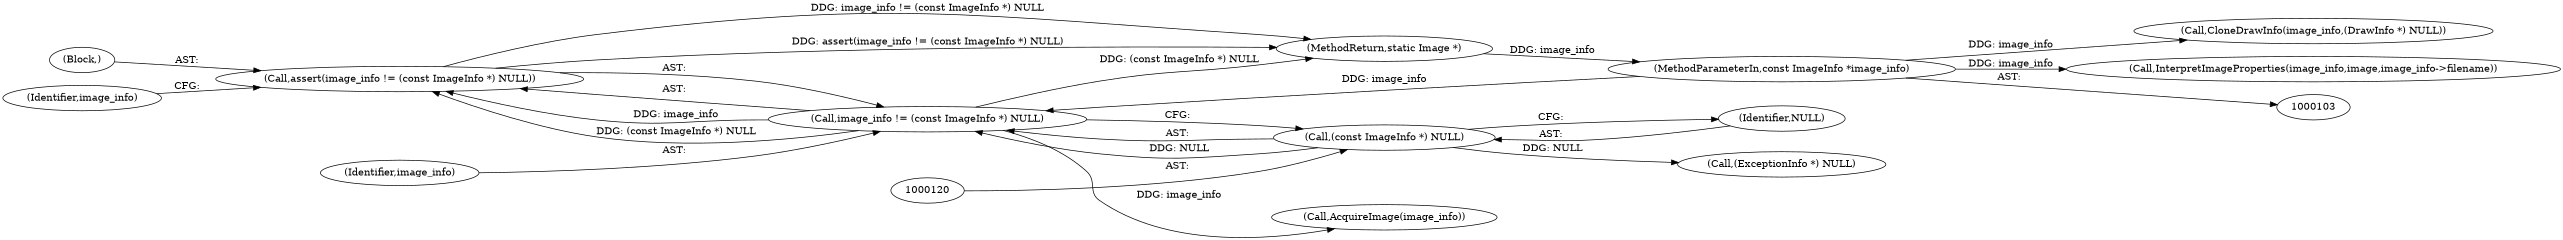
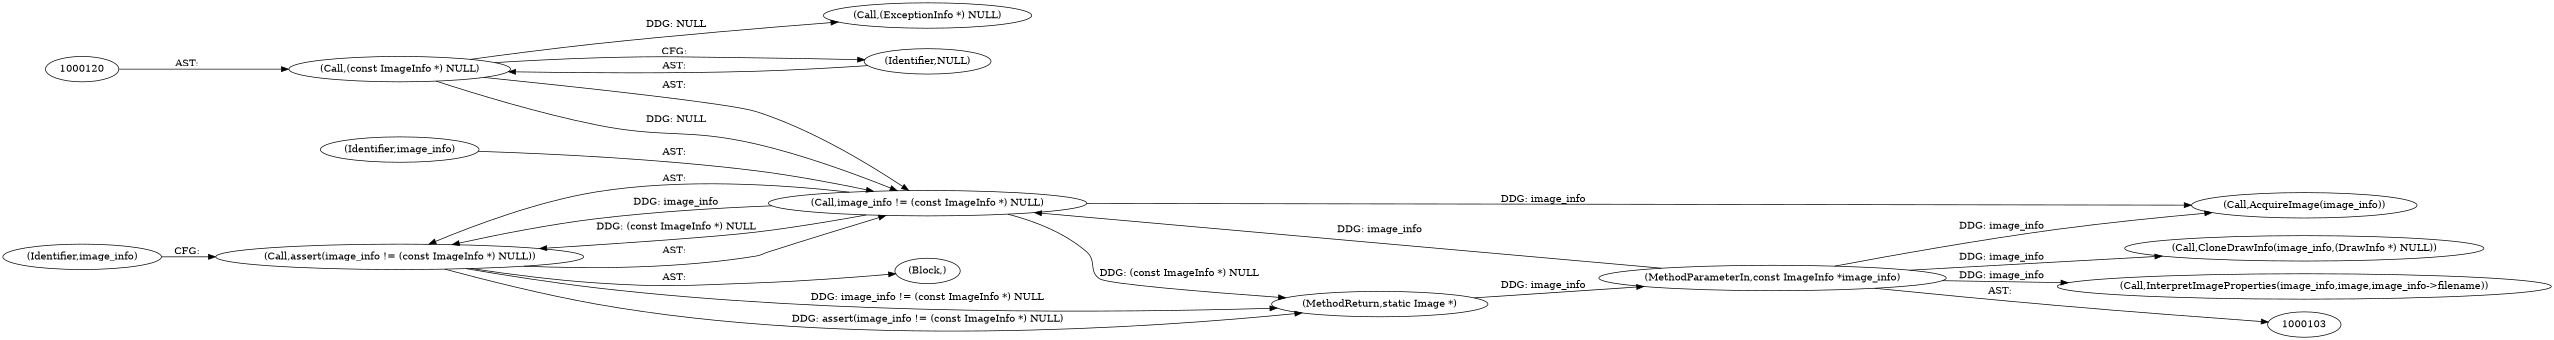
edge "(Block,)" -> "(Call,assert(image_info != (const ImageInfo *) NULL))": reversed
edge "(Call,image_info != (const ImageInfo *) NULL)" -> "(Call,(const ImageInfo *) NULL)": removed, label "CFG:"
edge "(MethodParameterIn,const ImageInfo *image_info)" -> "(Call,AcquireImage(image_info))": added, label "DDG: image_info"
